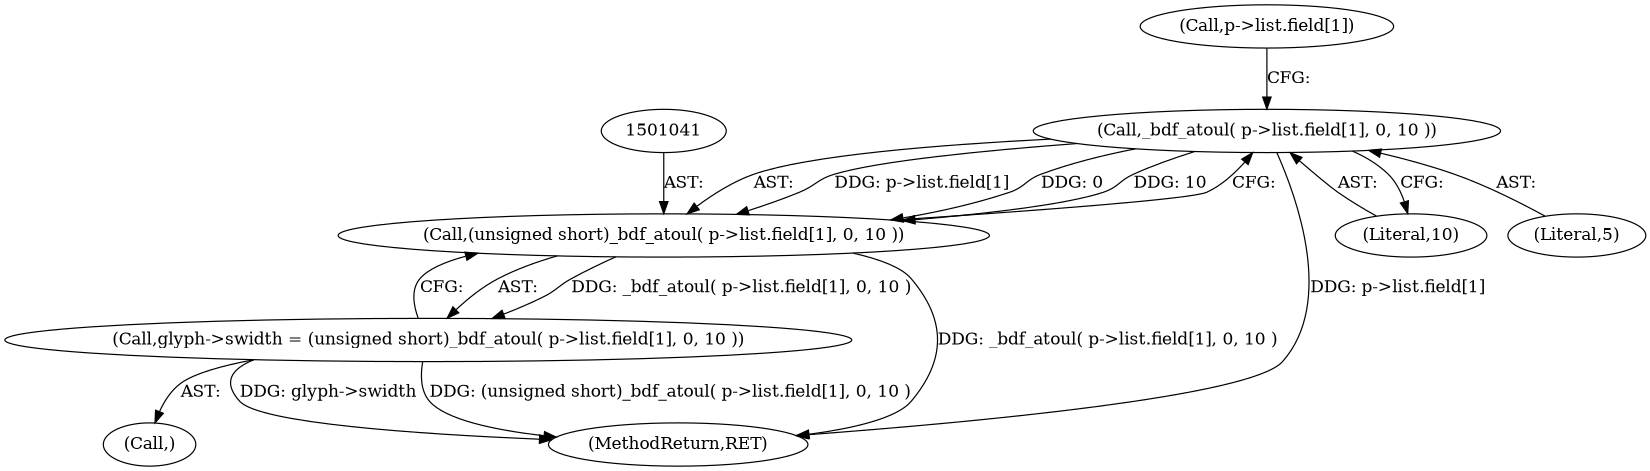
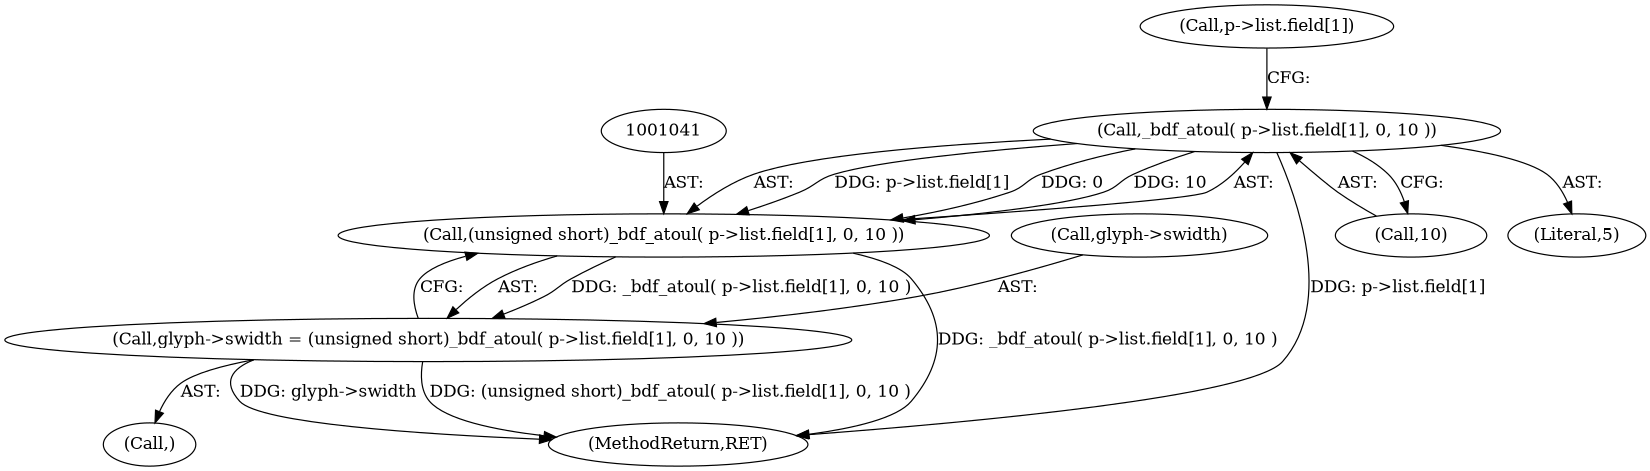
node "1501041": label "1501041" -> "1001041"
edge "(Literal,5)" -> "(Call,_bdf_atoul( p->list.field[1], 0, 10 ))": reversed
edge "(Call,(unsigned short)_bdf_atoul( p->list.field[1], 0, 10 ))" -> "(Call,_bdf_atoul( p->list.field[1], 0, 10 ))": label "CFG: " -> "AST: "
node "(Call,glyph->swidth)": added
node "(Literal,10)": label "(Literal,10)" -> "(Call,10)"
